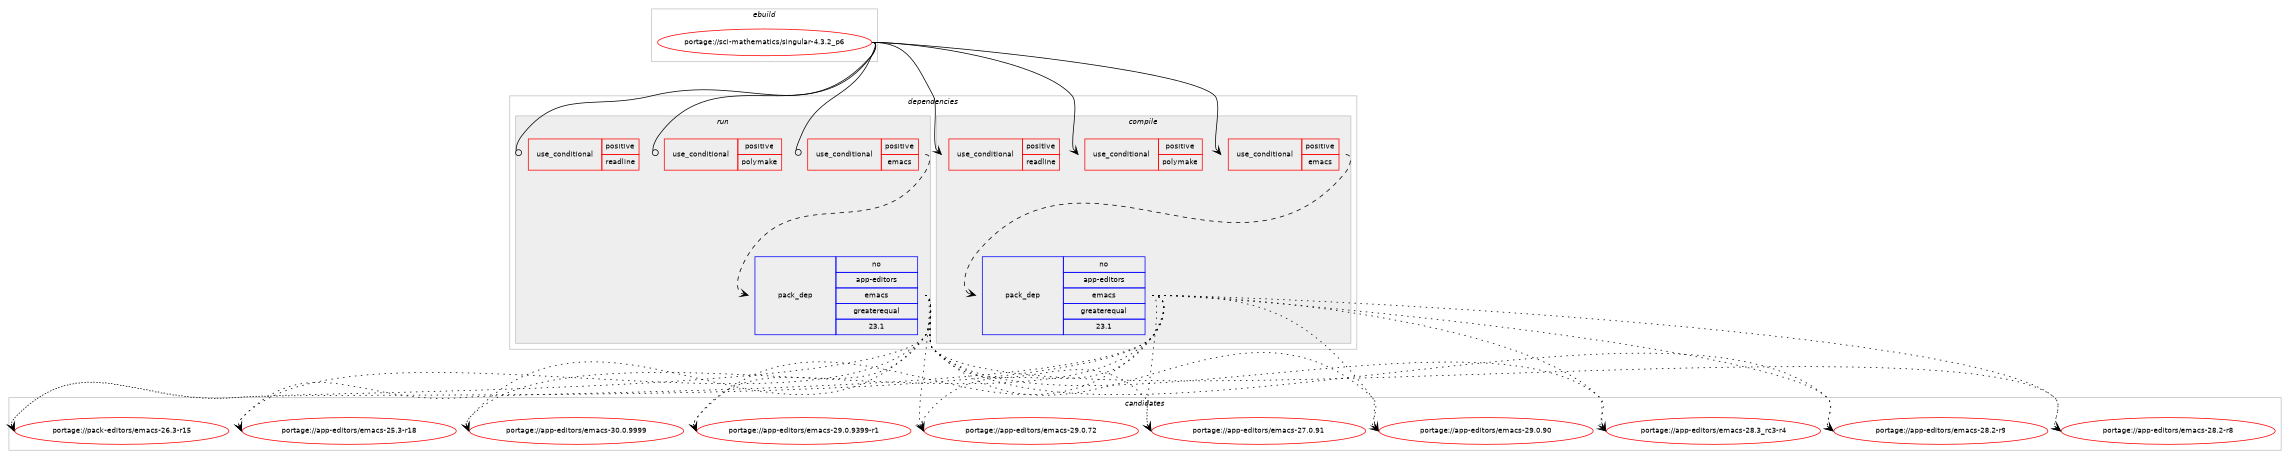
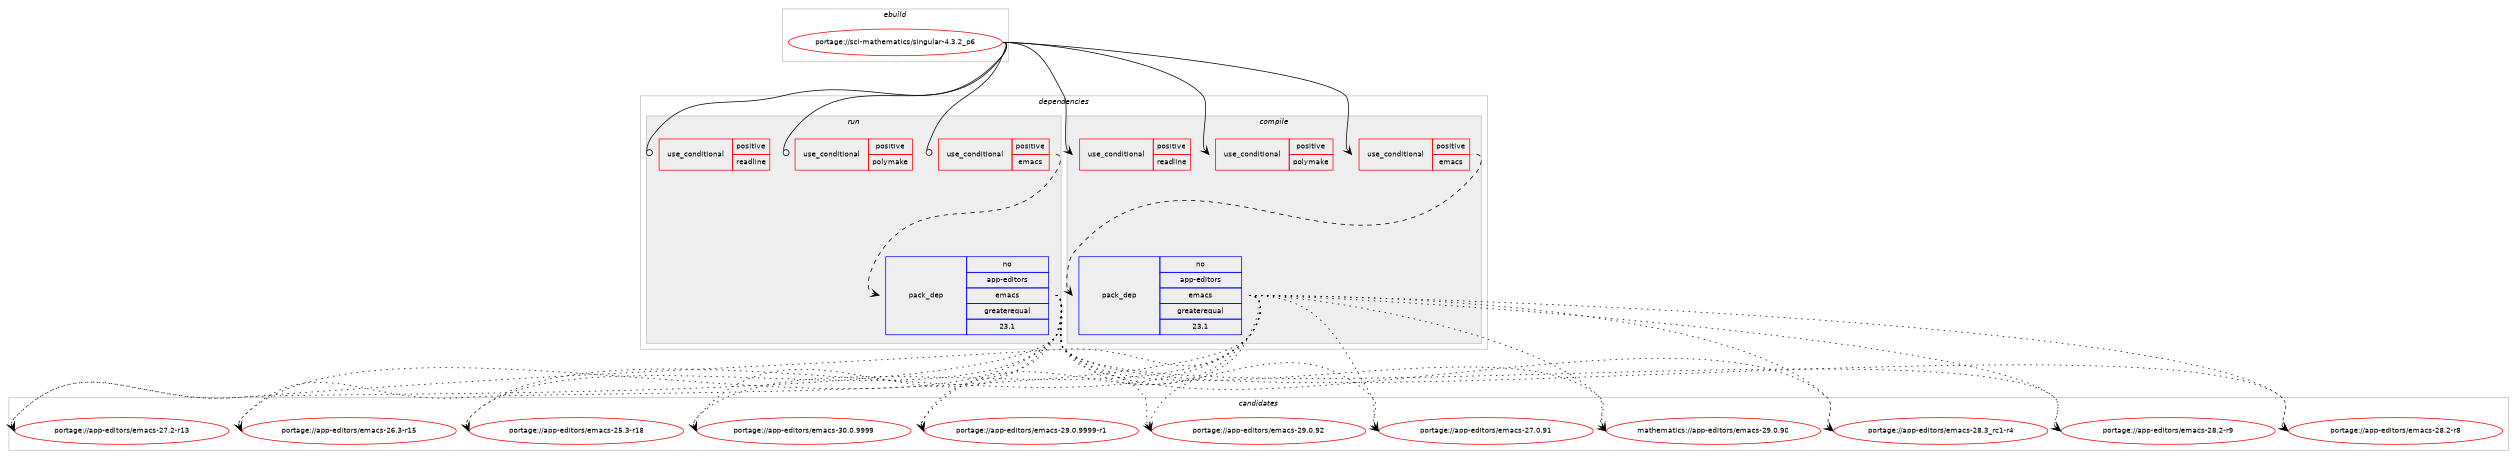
node "portage://app-editors/emacs-27.2-r13": added
node "portage://pack-editors/emacs-26.3-r15": label "portage://pack-editors/emacs-26.3-r15" -> "portage://app-editors/emacs-26.3-r15"
node "portage://app-editors/emacs-29.0.9399-r1": label "portage://app-editors/emacs-29.0.9399-r1" -> "portage://app-editors/emacs-29.0.9999-r1"
node "portage://app-editors/emacs-29.0.72": label "portage://app-editors/emacs-29.0.72" -> "portage://app-editors/emacs-29.0.92"
node "portage://app-editors/emacs-29.0.90": label "portage://app-editors/emacs-29.0.90" -> "mathematics://app-editors/emacs-29.0.90"
node "portage://app-editors/emacs-28.3_rc3-r4": label "portage://app-editors/emacs-28.3_rc3-r4" -> "portage://app-editors/emacs-28.3_rc1-r4"
